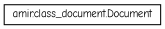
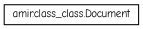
node "amir.class_document.Document": label "amir.class_document.Document" -> "amir.class_class.Document"
